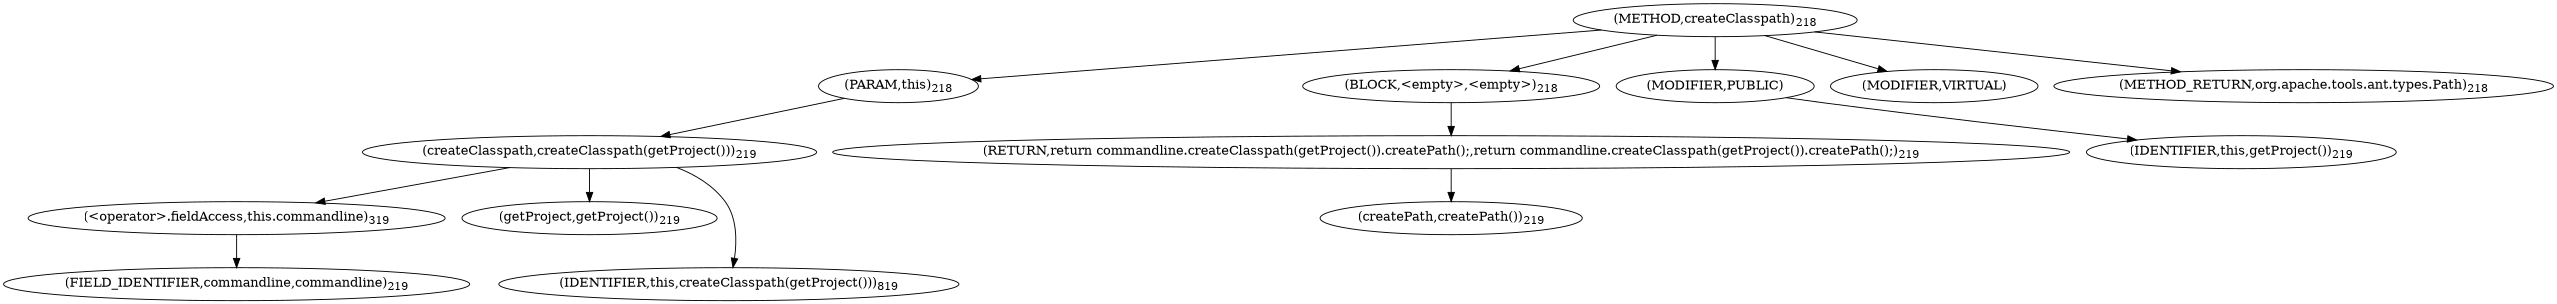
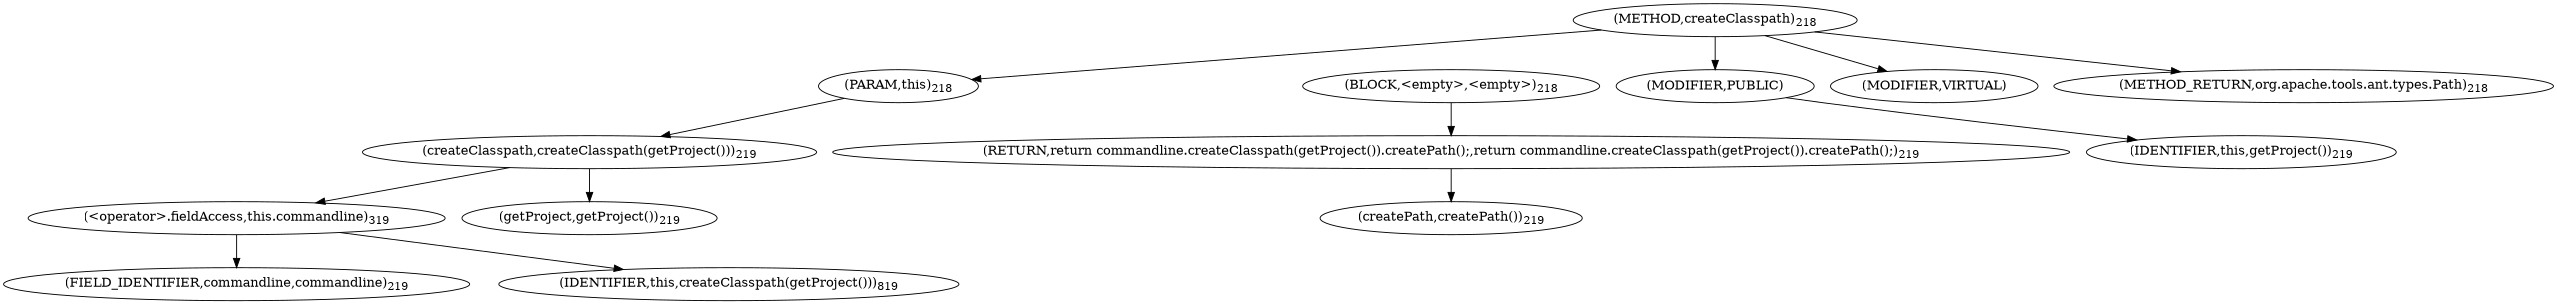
edge "(METHOD,createClasspath)" -> "(BLOCK,<empty>,<empty>)": removed
edge "(createClasspath,createClasspath(getProject()))" -> "(IDENTIFIER,this,createClasspath(getProject()))": now "(<operator>.fieldAccess,this.commandline)" -> "(IDENTIFIER,this,createClasspath(getProject()))"
